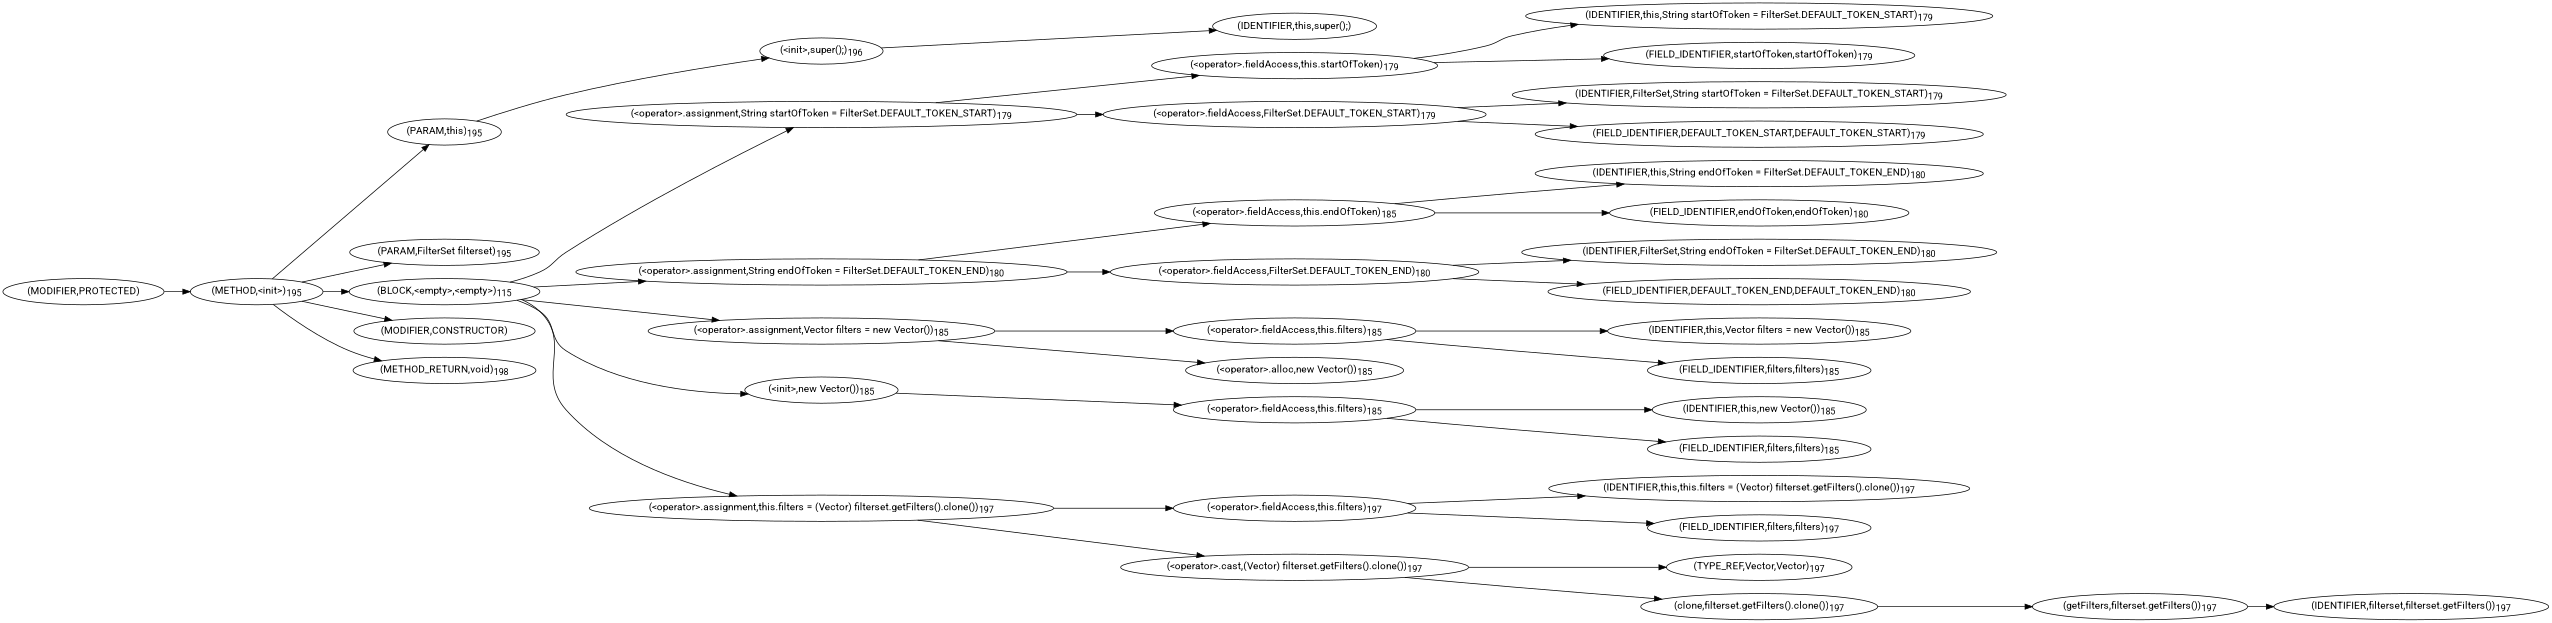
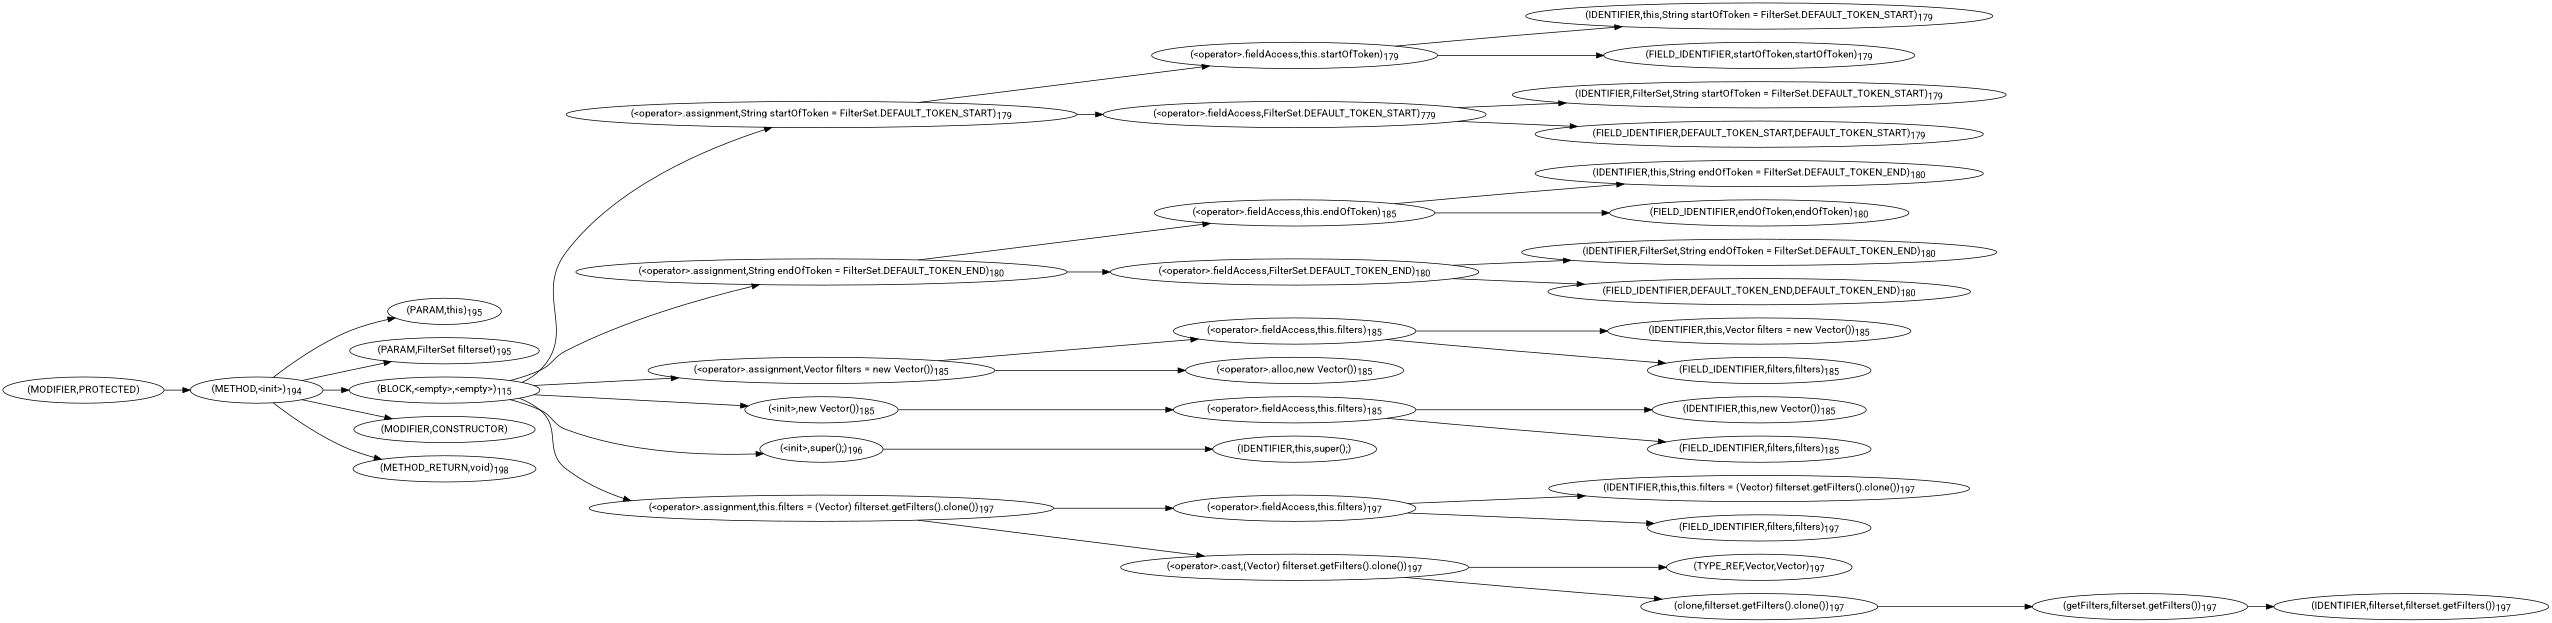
edge "(PARAM,this)" -> "(<init>,super();)": now "(BLOCK,<empty>,<empty>)" -> "(<init>,super();)"
node "(<operator>.fieldAccess,FilterSet.DEFAULT_TOKEN_START)": text "179" -> "779"
node "(METHOD,<init>)": text "195" -> "194"
